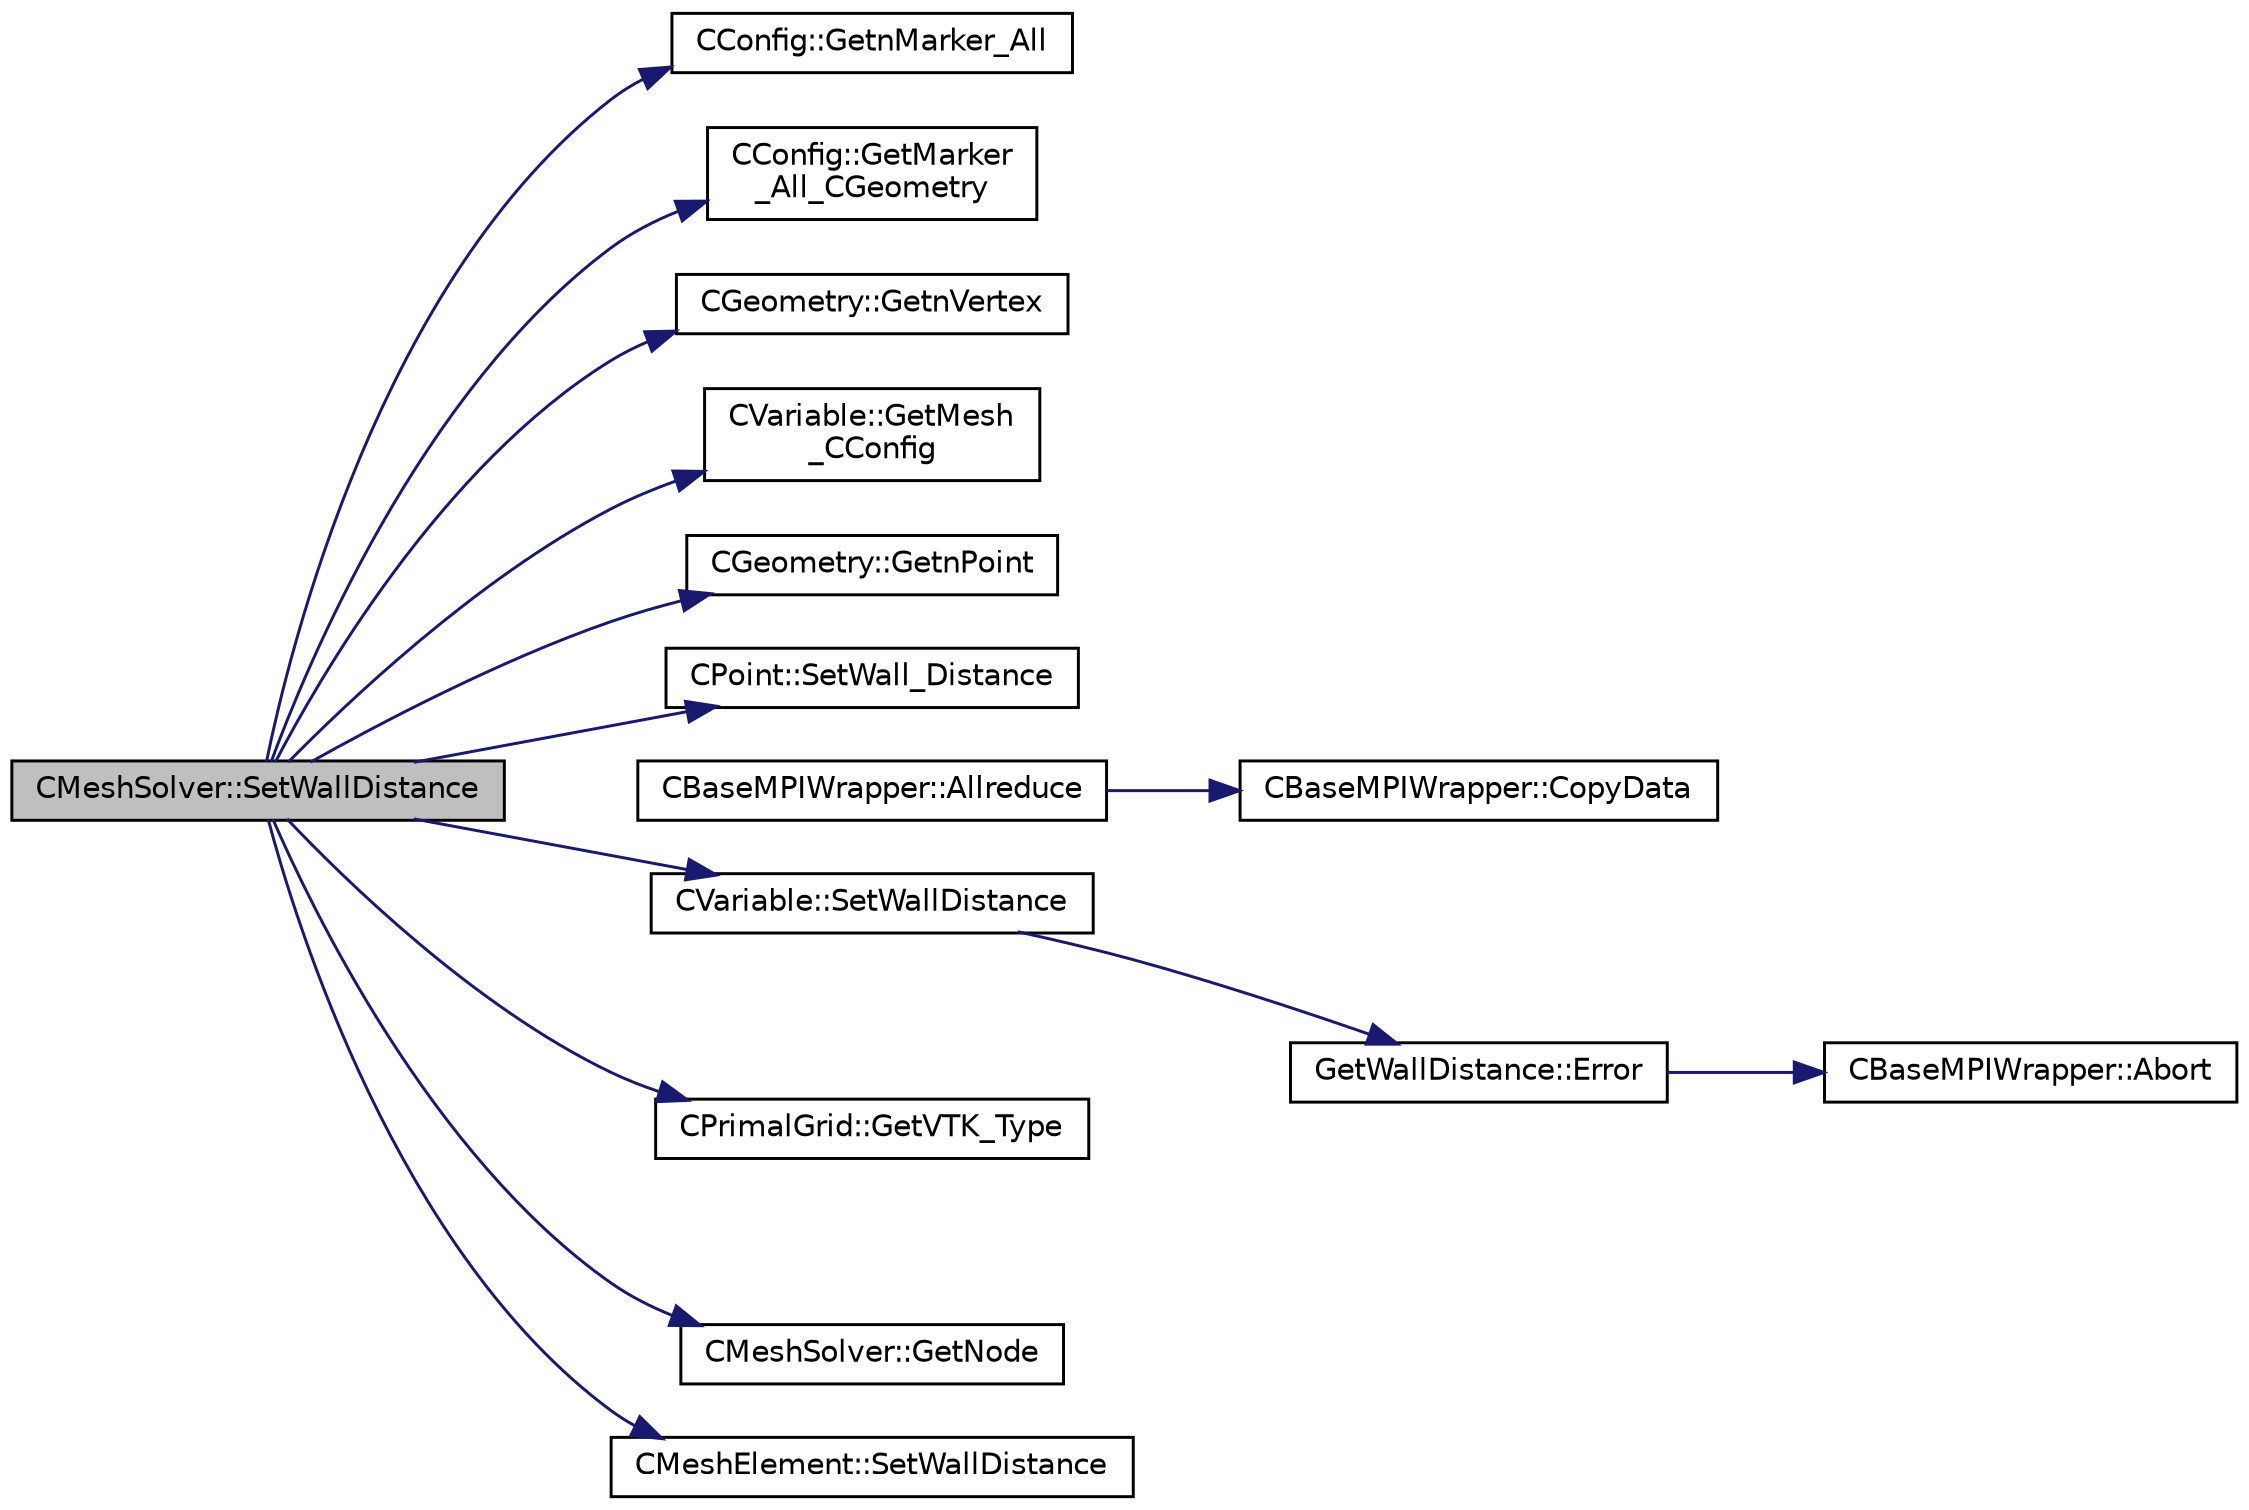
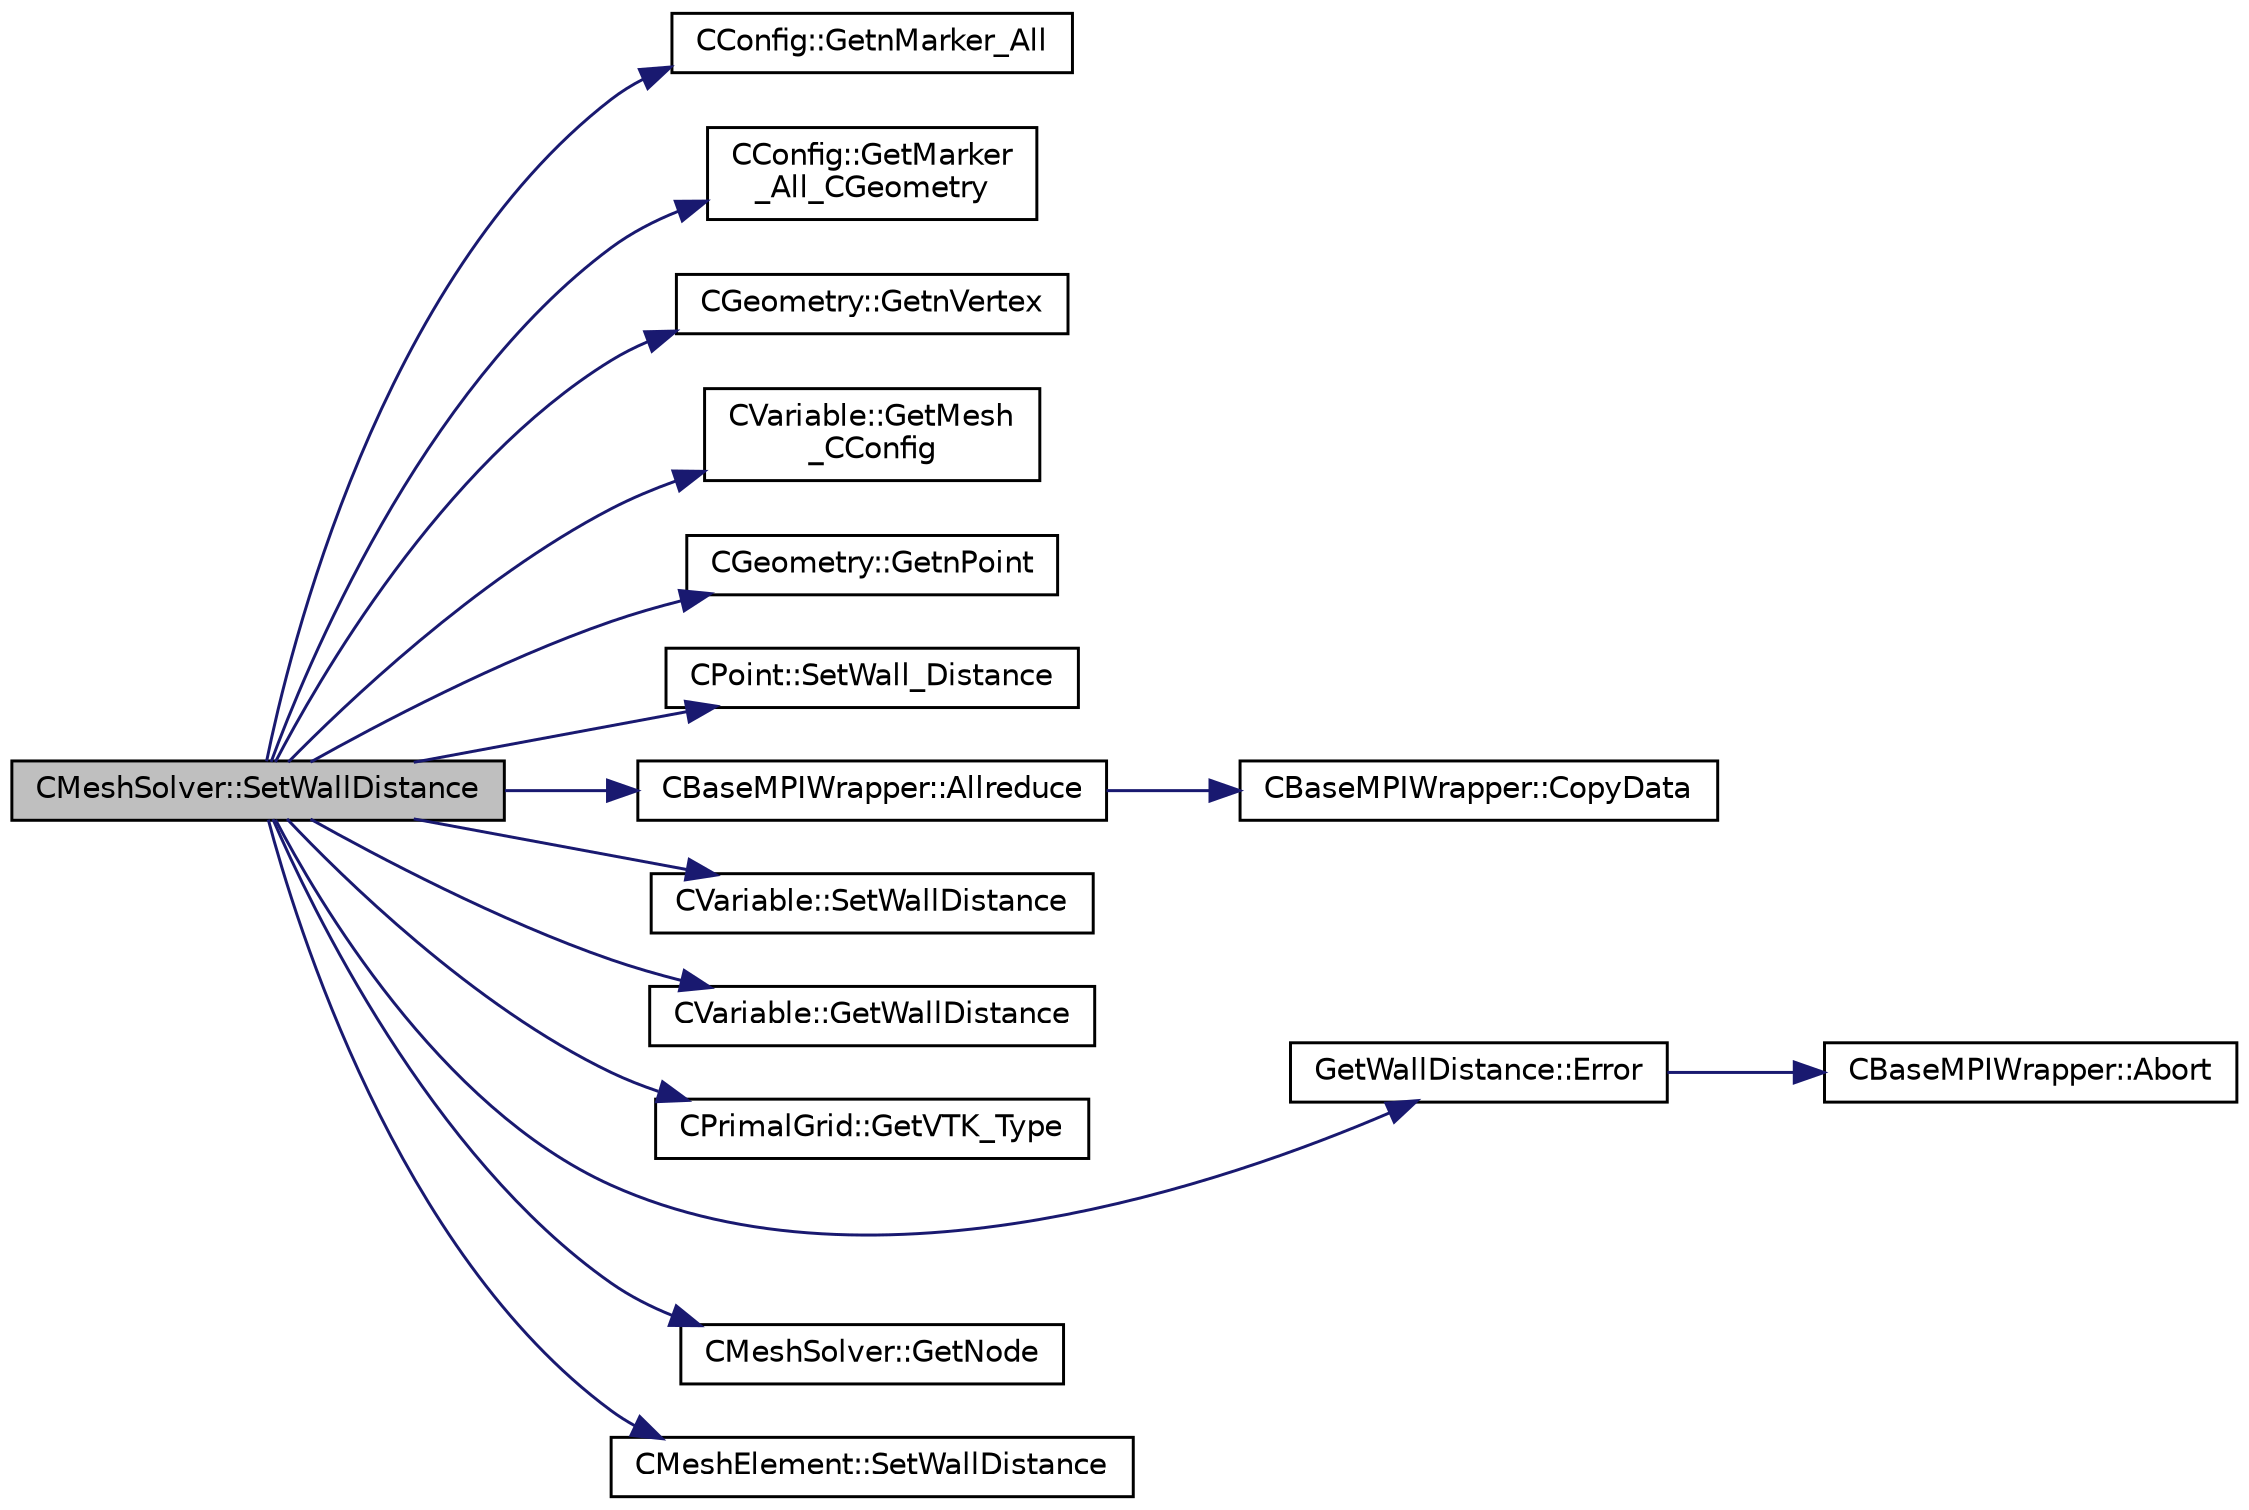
edge "CMeshSolver::SetWallDistance" -> "CBaseMPIWrapper::Allreduce": added
edge "CVariable::SetWallDistance" -> "GetWallDistance::Error": now "CMeshSolver::SetWallDistance" -> "GetWallDistance::Error"
node "CVariable::GetWallDistance": added
